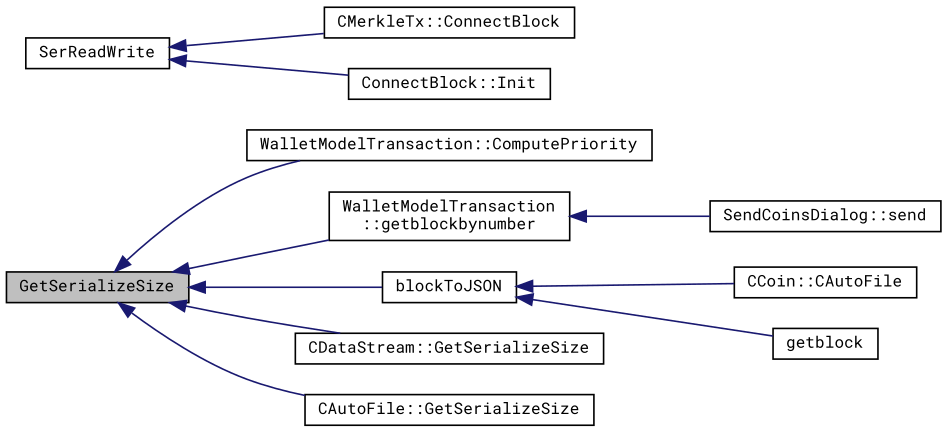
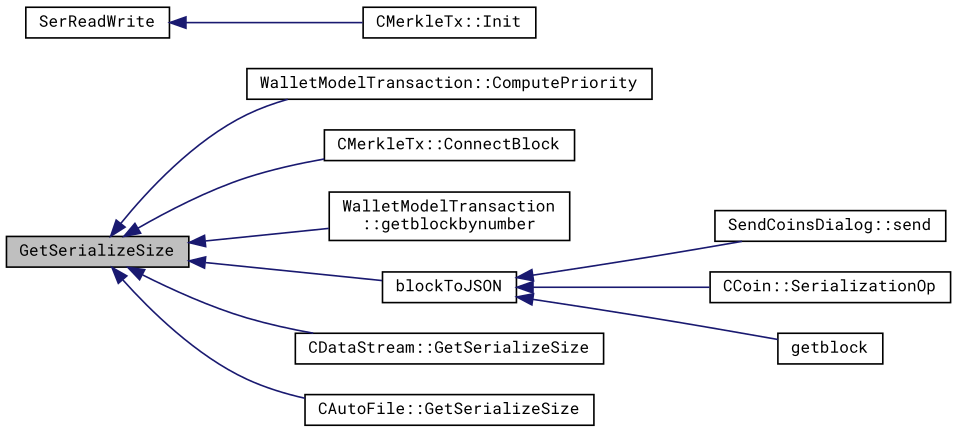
edge "CMerkleTx::ConnectBlock" -> "SerReadWrite": now "CMerkleTx::ConnectBlock" -> "GetSerializeSize"
node "ConnectBlock::Init": label "ConnectBlock::Init" -> "CMerkleTx::Init"
edge "SendCoinsDialog::send" -> "WalletModelTransaction ::getblockbynumber": now "SendCoinsDialog::send" -> "blockToJSON"
node "CCoin::CAutoFile": label "CCoin::CAutoFile" -> "CCoin::SerializationOp"
